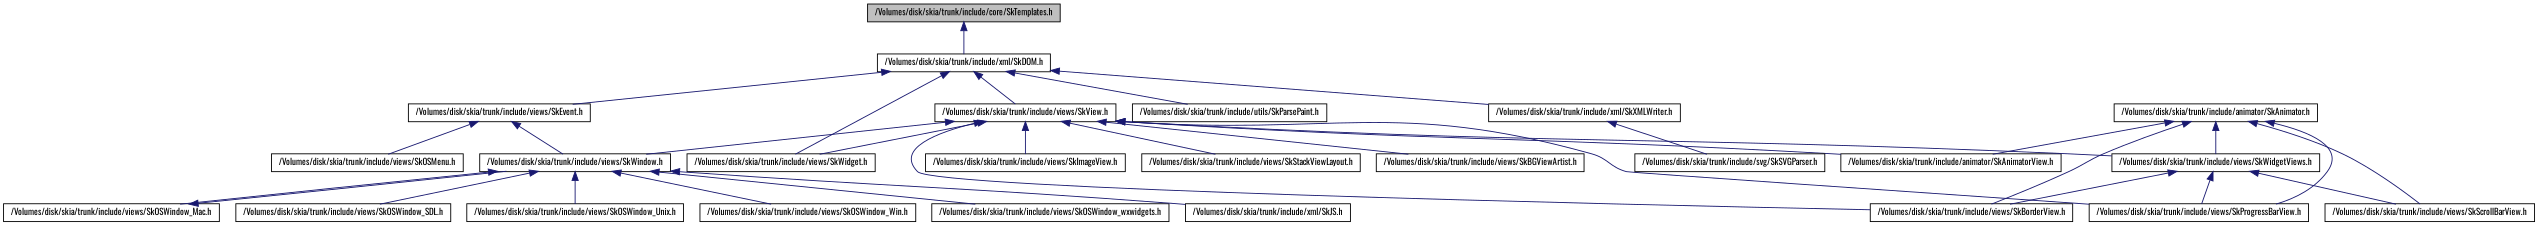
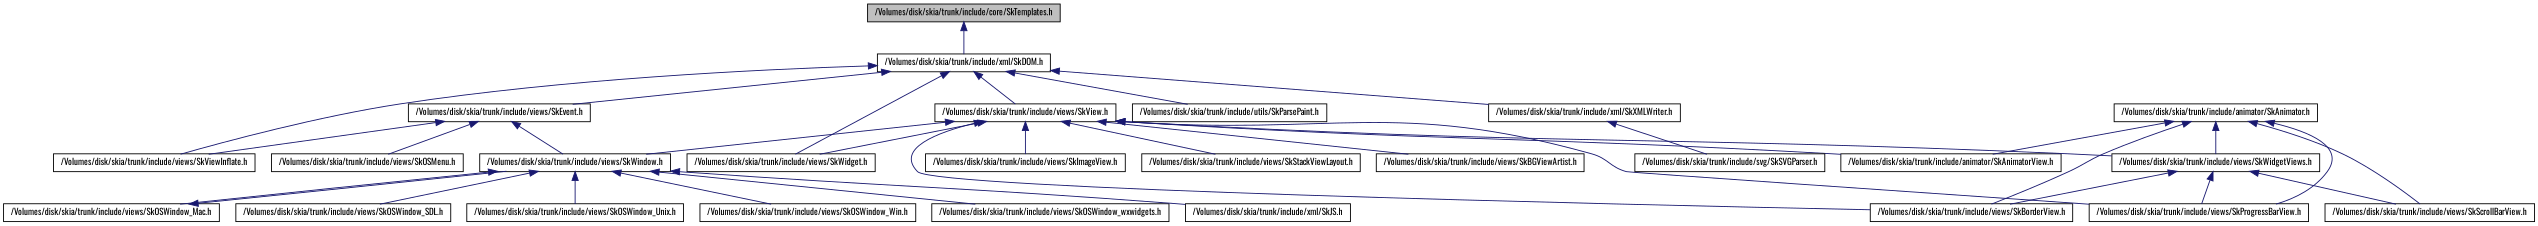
node "/Volumes/disk/skia/trunk/include/views/SkViewInflate.h": added
